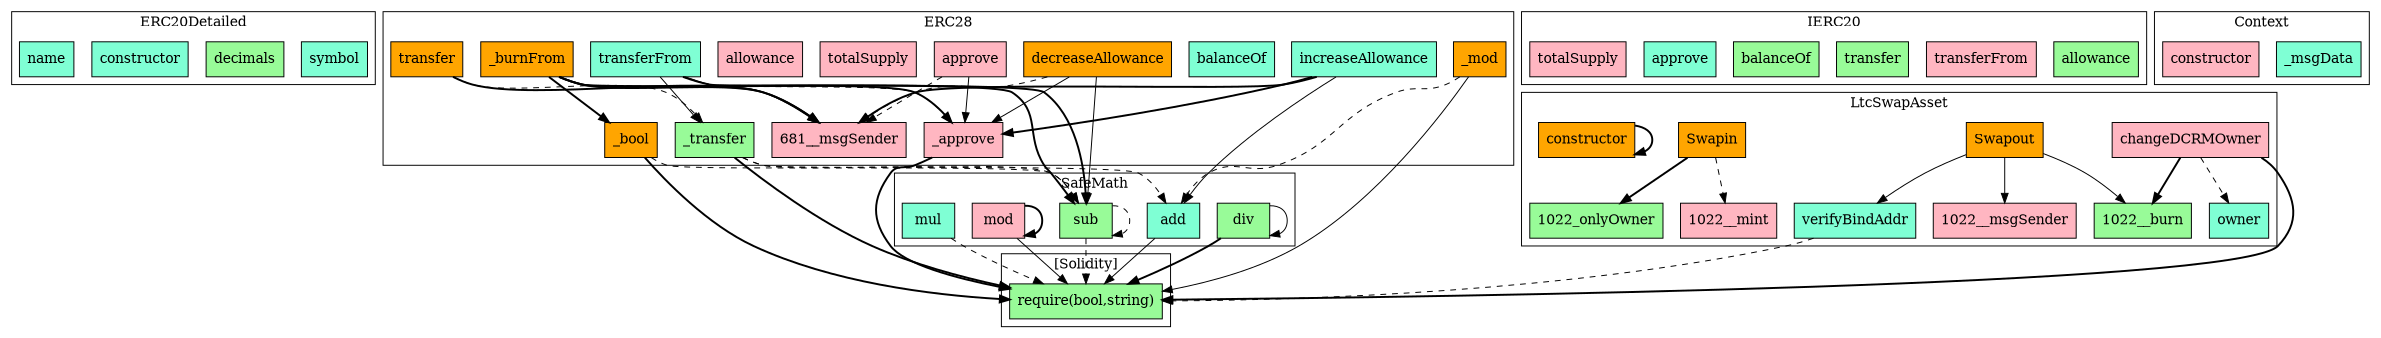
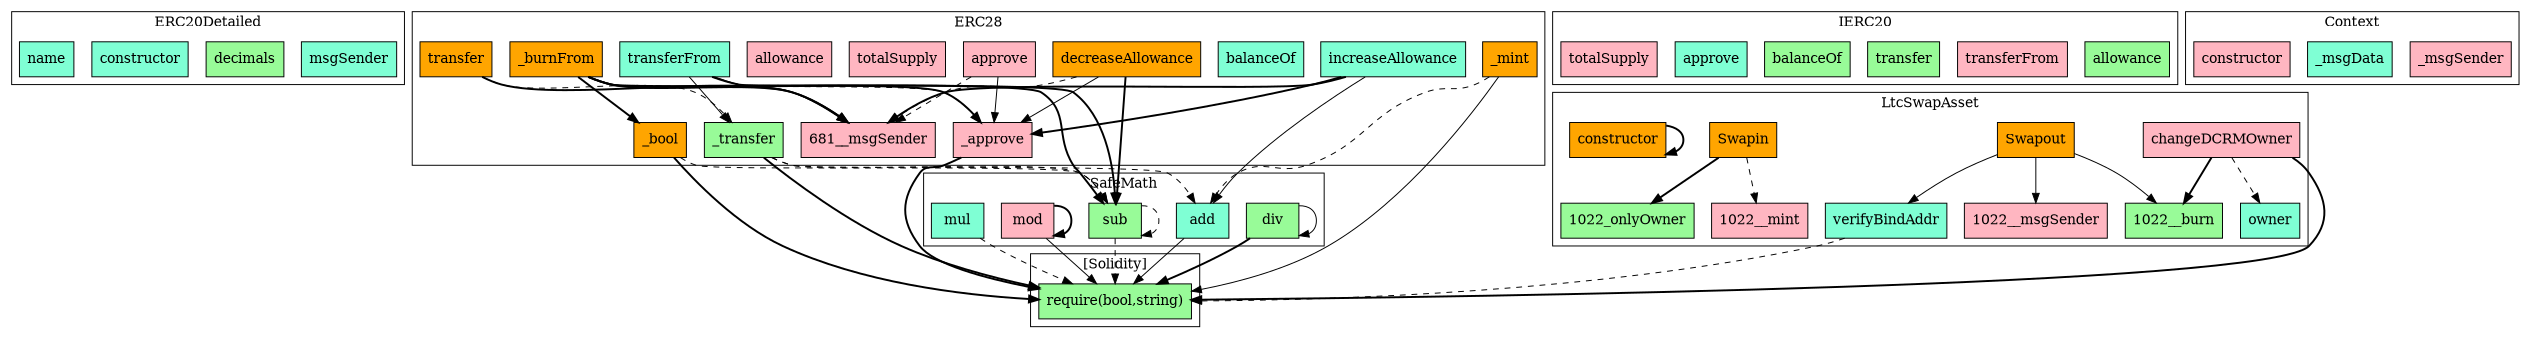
node "symbol": label "symbol" -> "msgSender"
node "_mod": label "_mod" -> "_mint"
node "_msgSender": added
edge "decreaseAllowance" -> "sub": style solid -> bold
